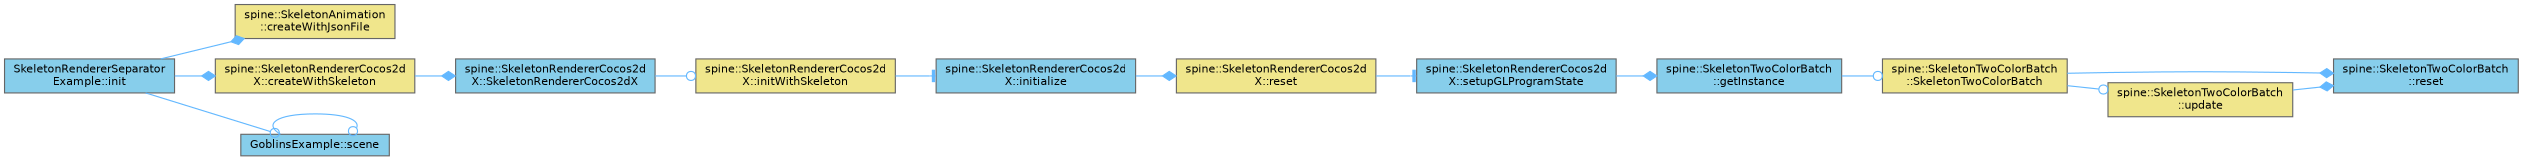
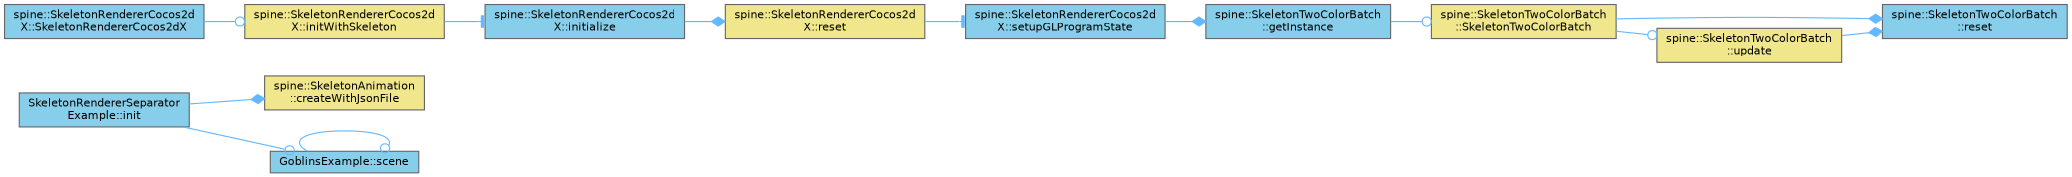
node "spine::SkeletonRendererCocos2d X::createWithSkeleton": removed
